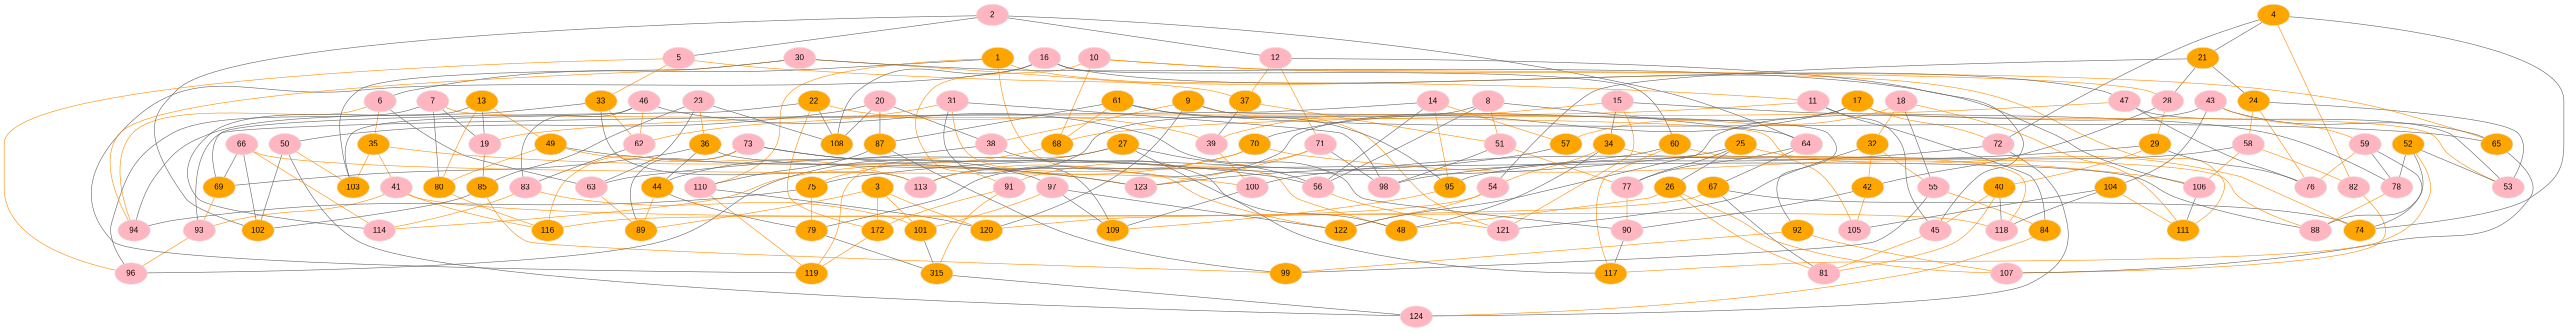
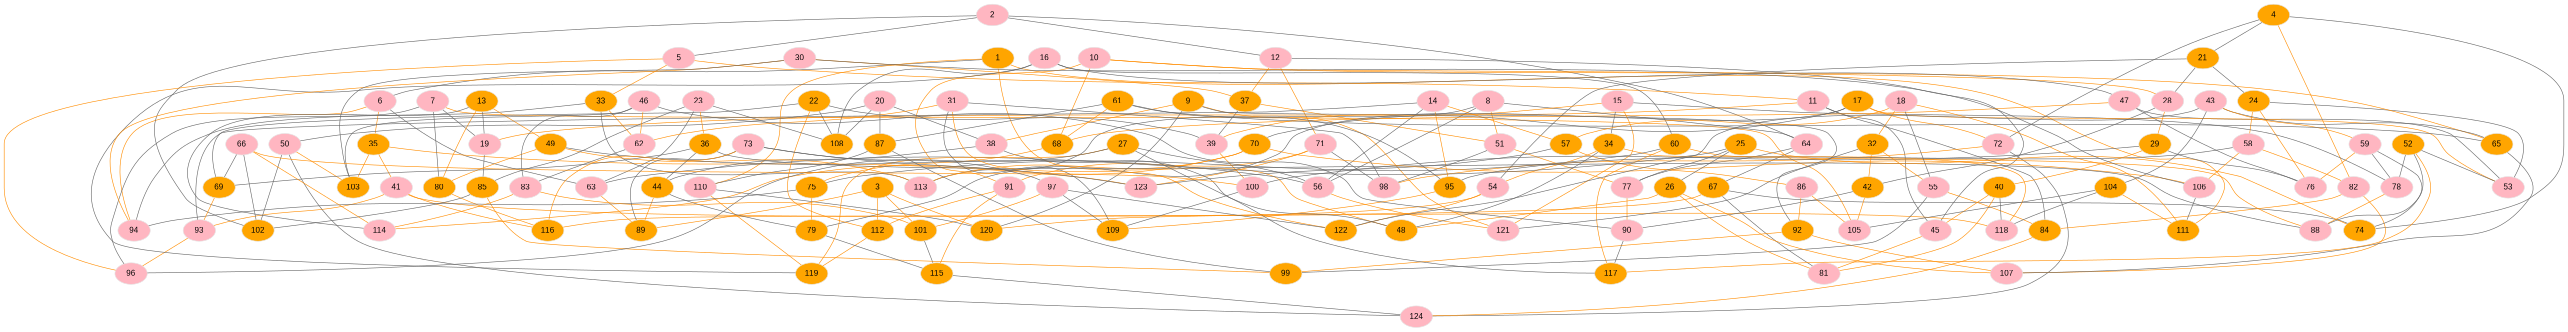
edge "22" -- "39": color darkorange -> gray40
edge "72" -- "98": color gray40 -> darkorange
node "86": added
edge "82" -- "84": added
node "172": label "172" -> "112"
node "315": label "315" -> "115"
